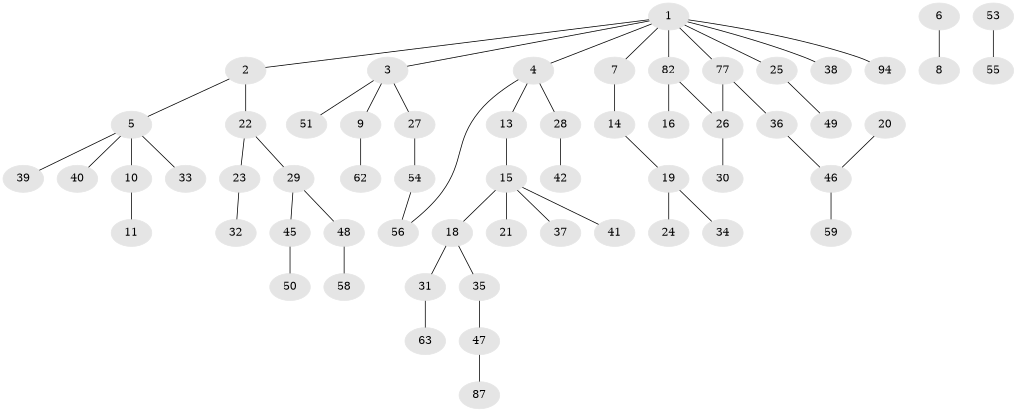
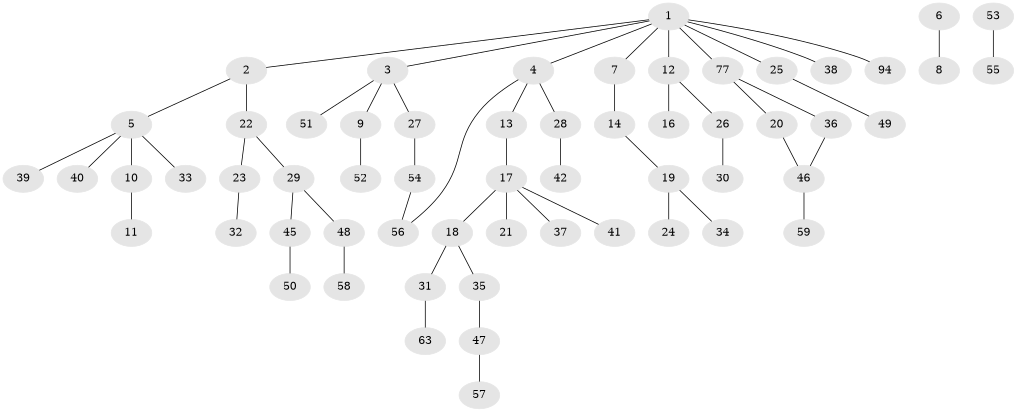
node "82": label "82" -> "12"
edge "77" -- "26": now "77" -- "20"
node "62": label "62" -> "52"
node "15": label "15" -> "17"
node "87": label "87" -> "57"
